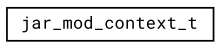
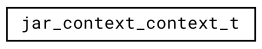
node "jar_mod_context_t": label "jar_mod_context_t" -> "jar_context_context_t"
